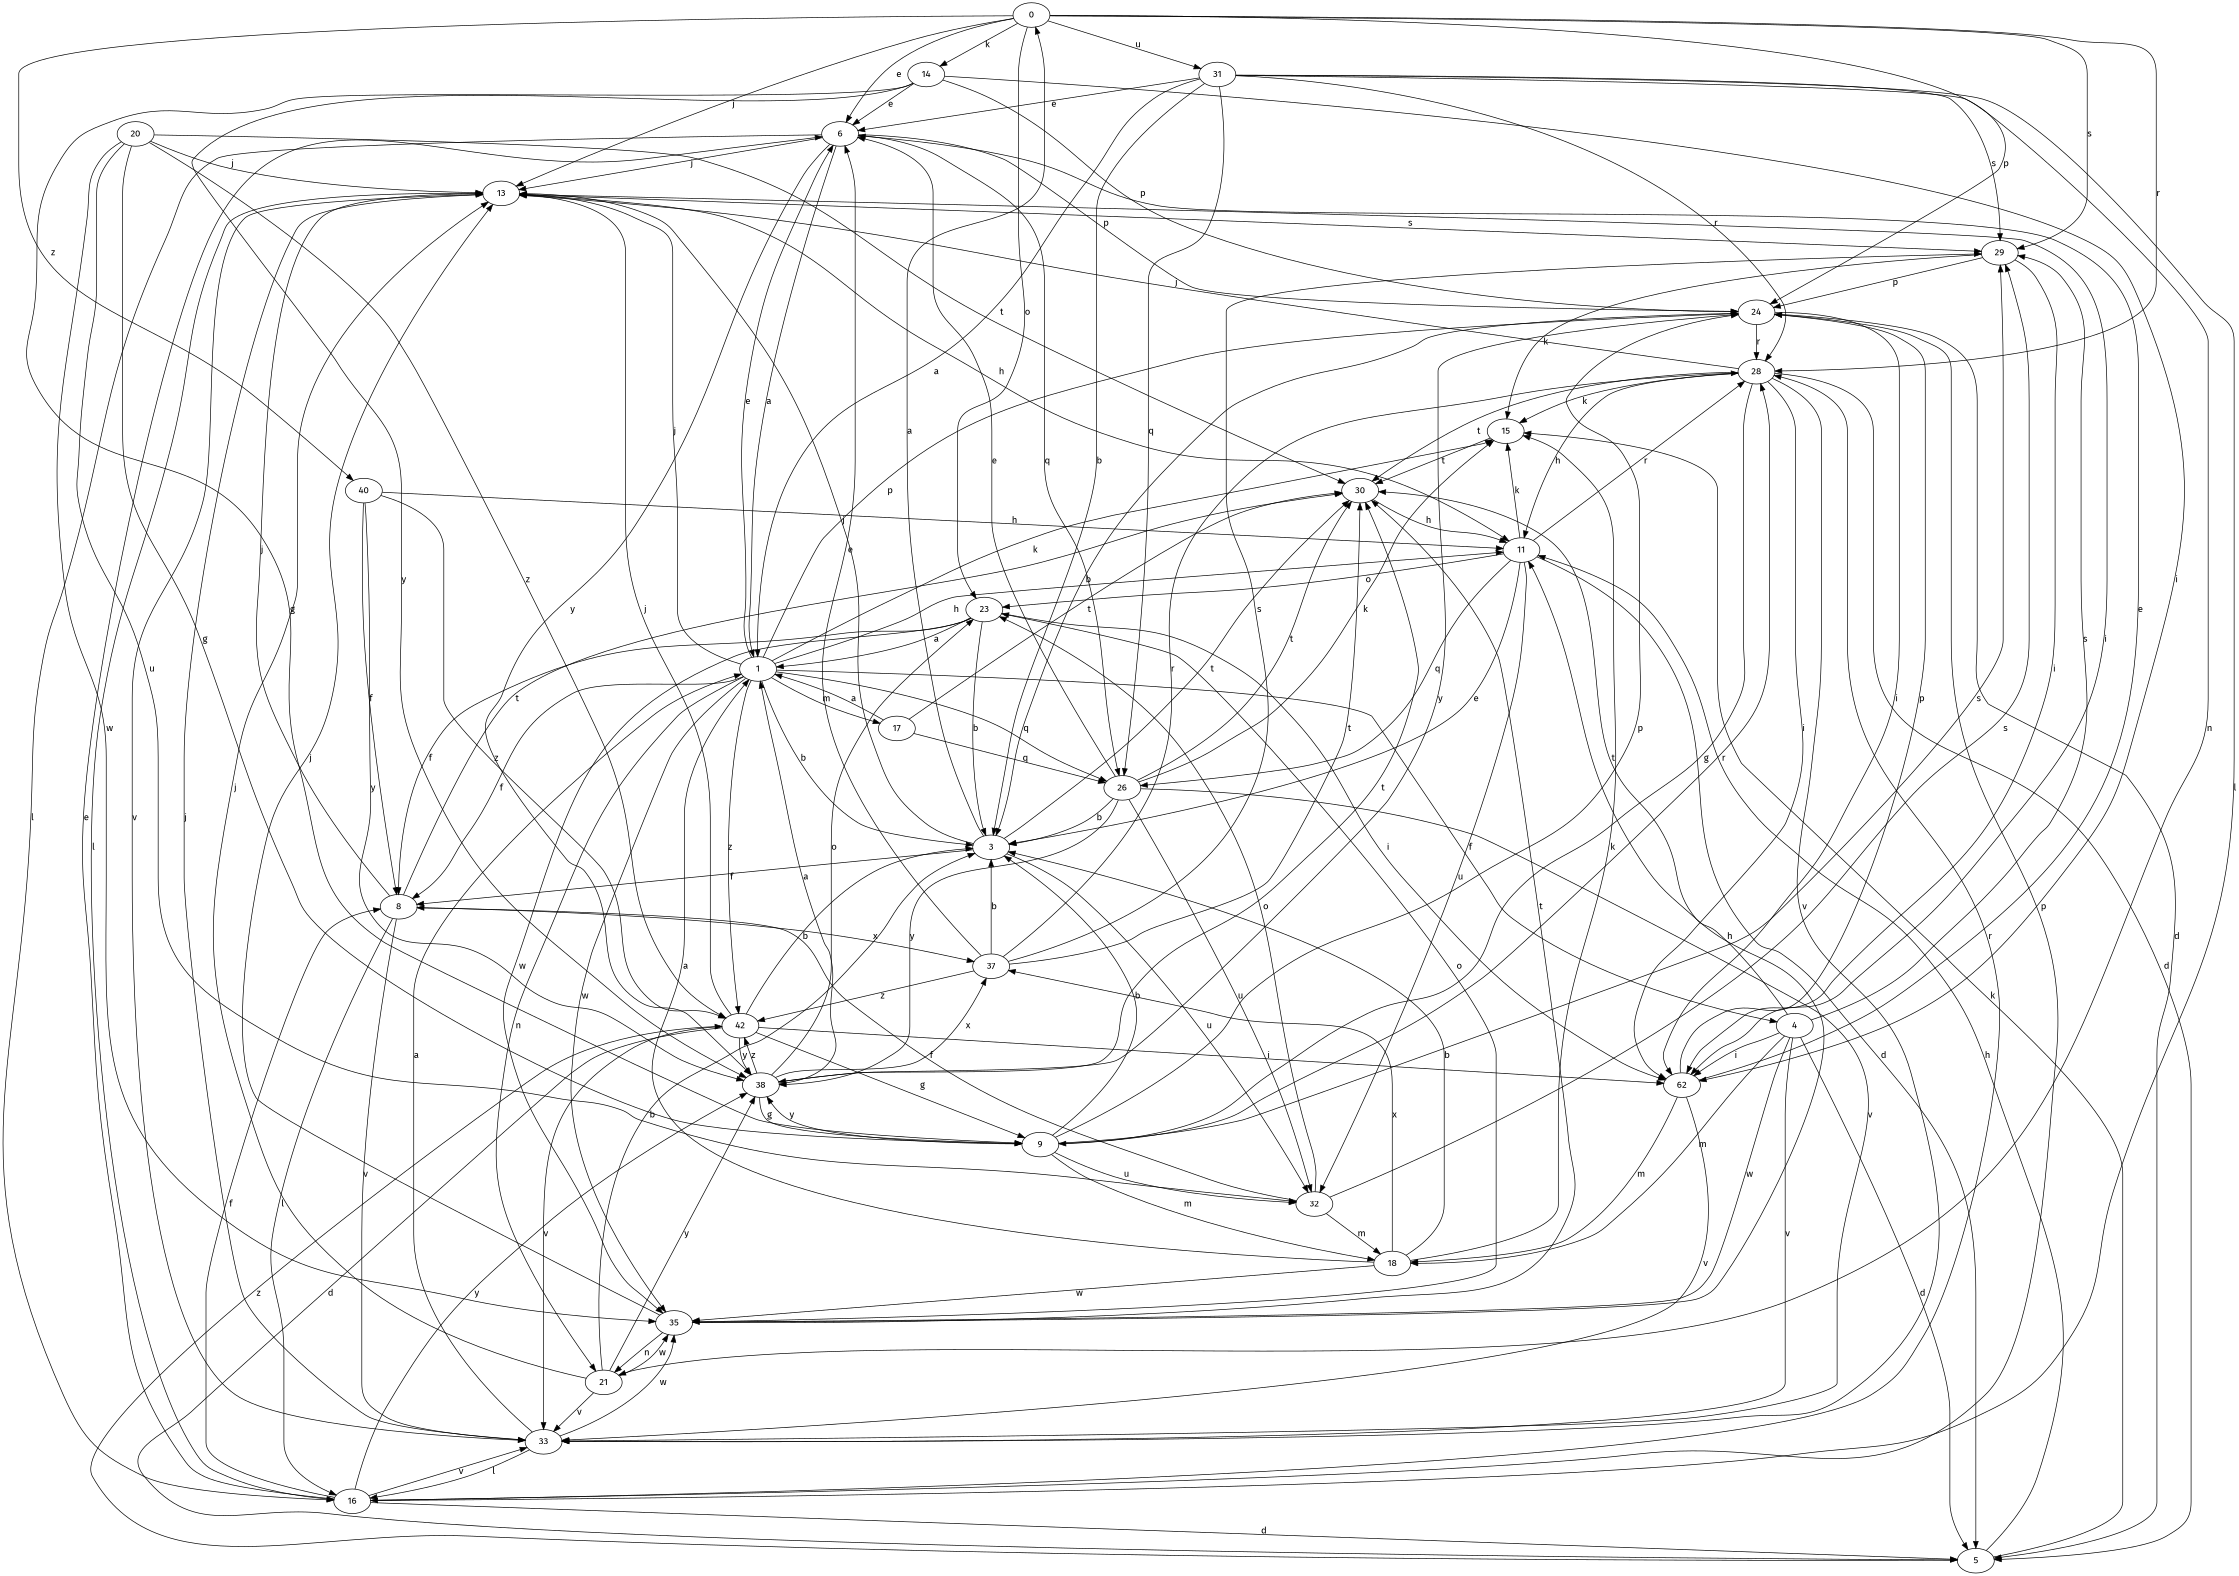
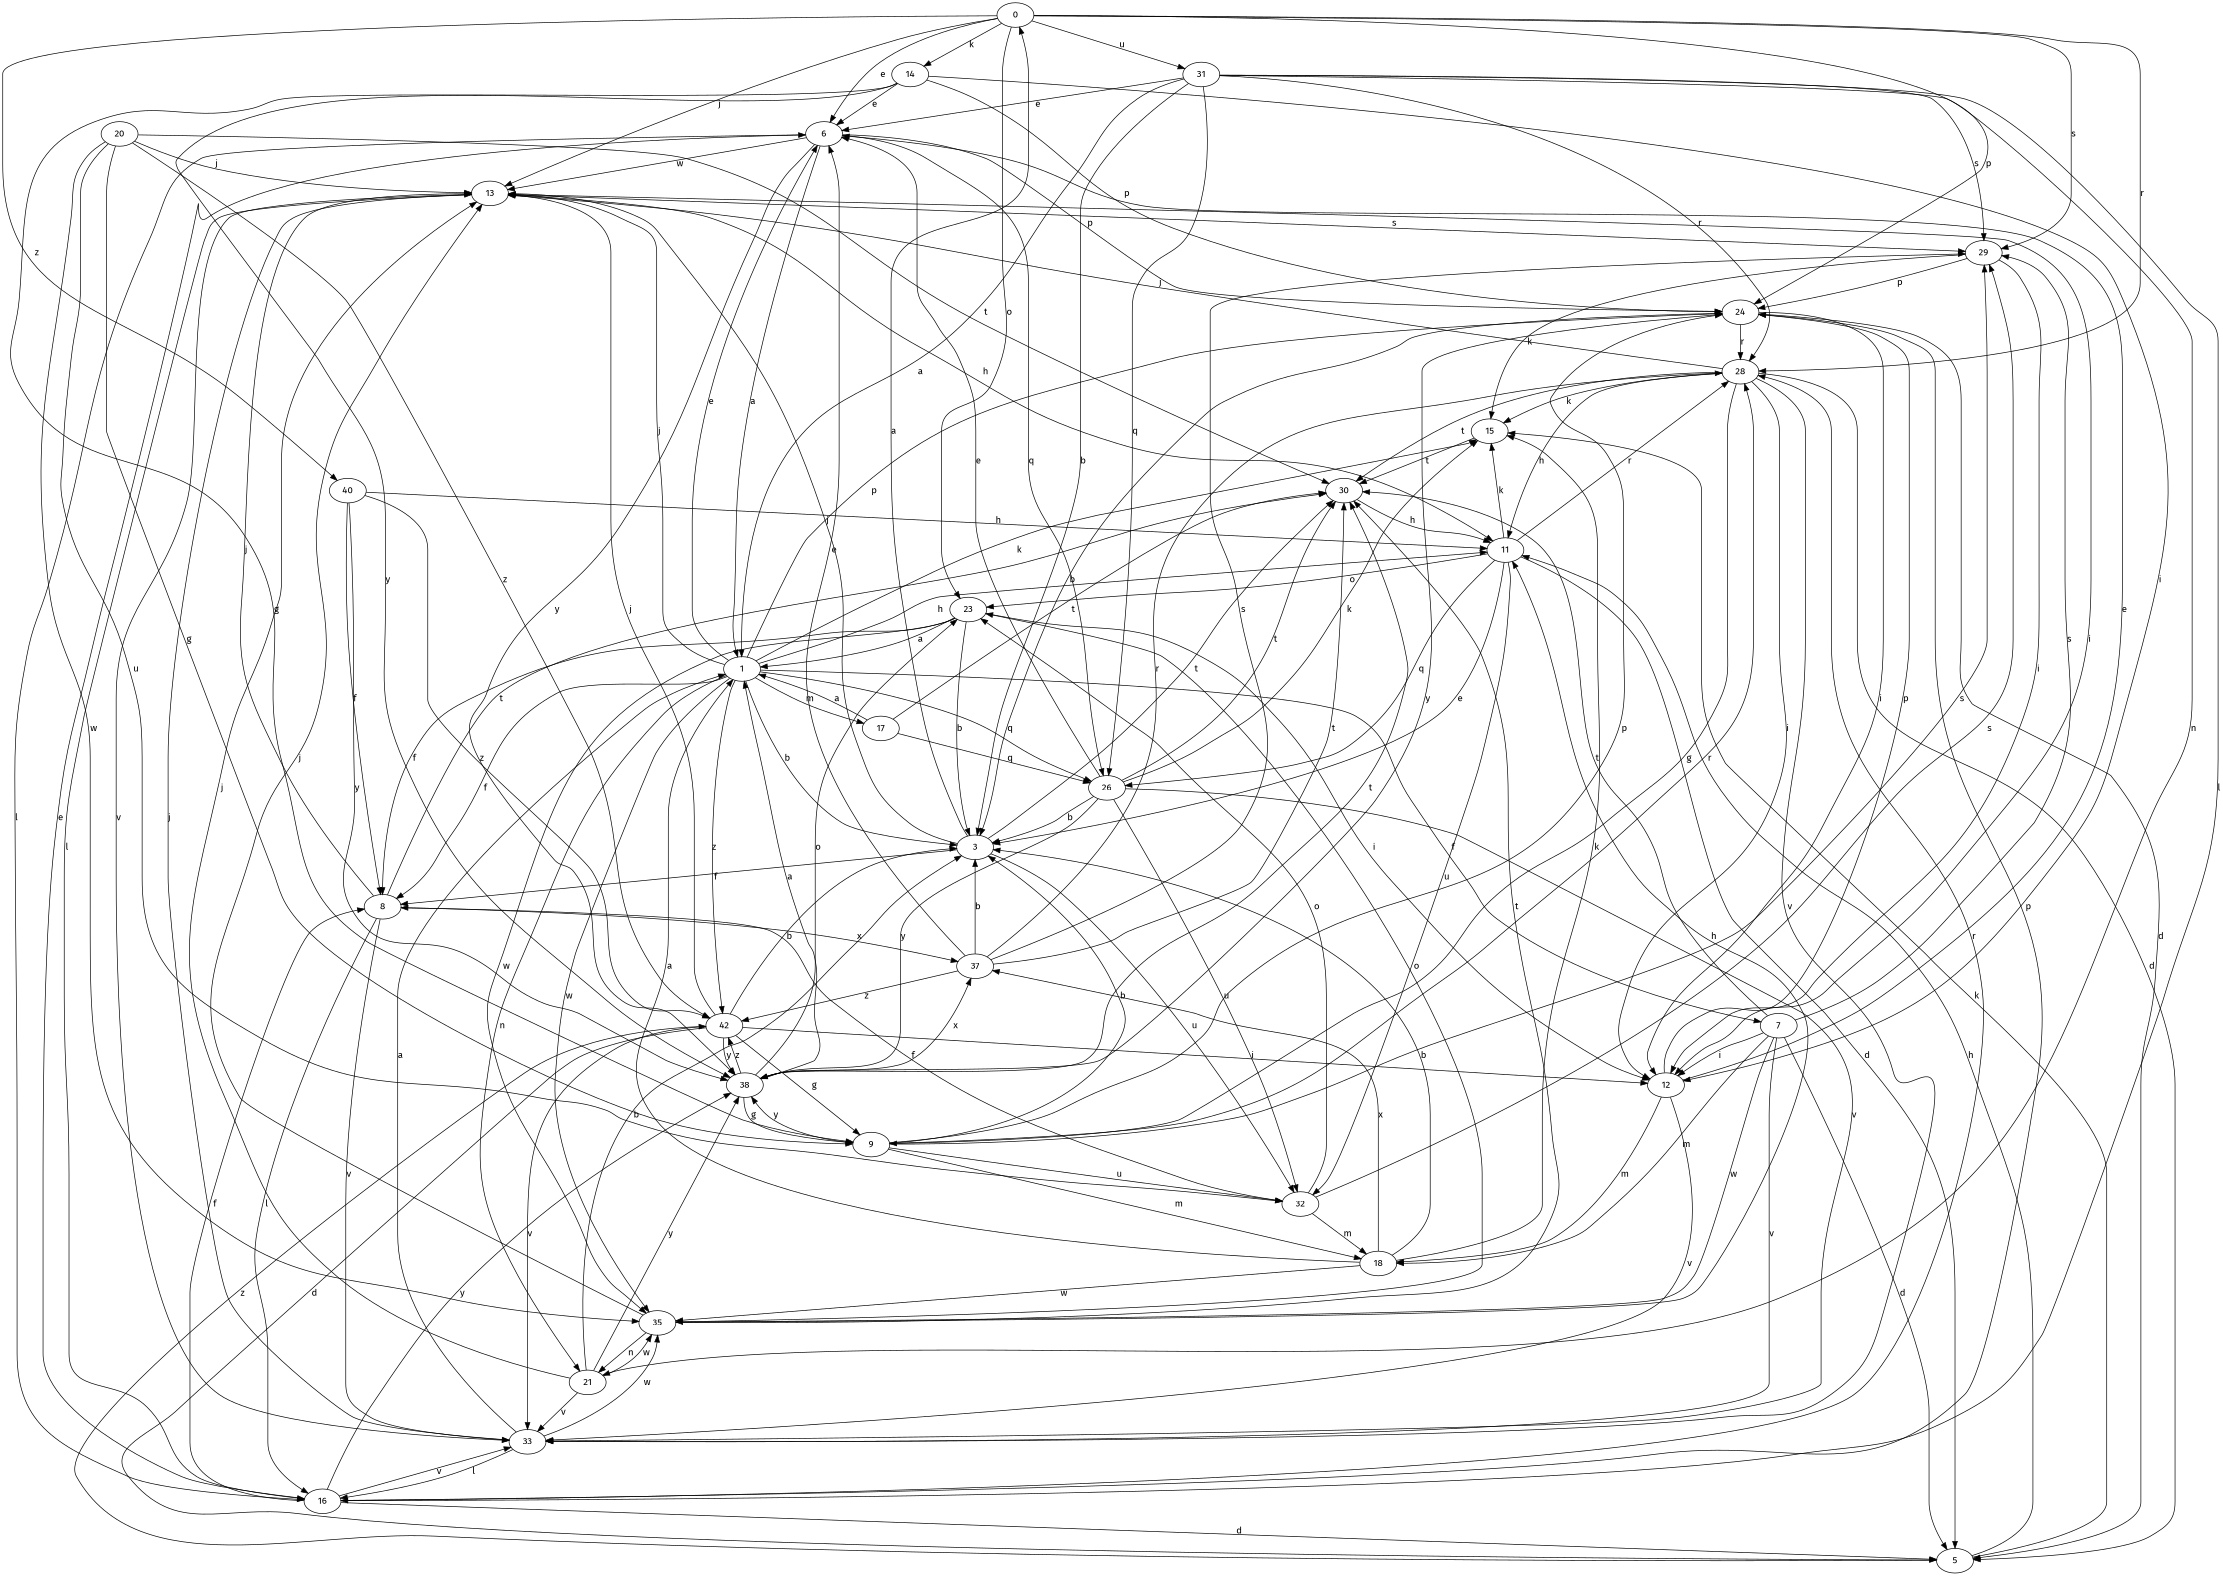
edge "6" -> "13": label "j" -> "w"
node "4": label "4" -> "7"
node "62": label "62" -> "12"
